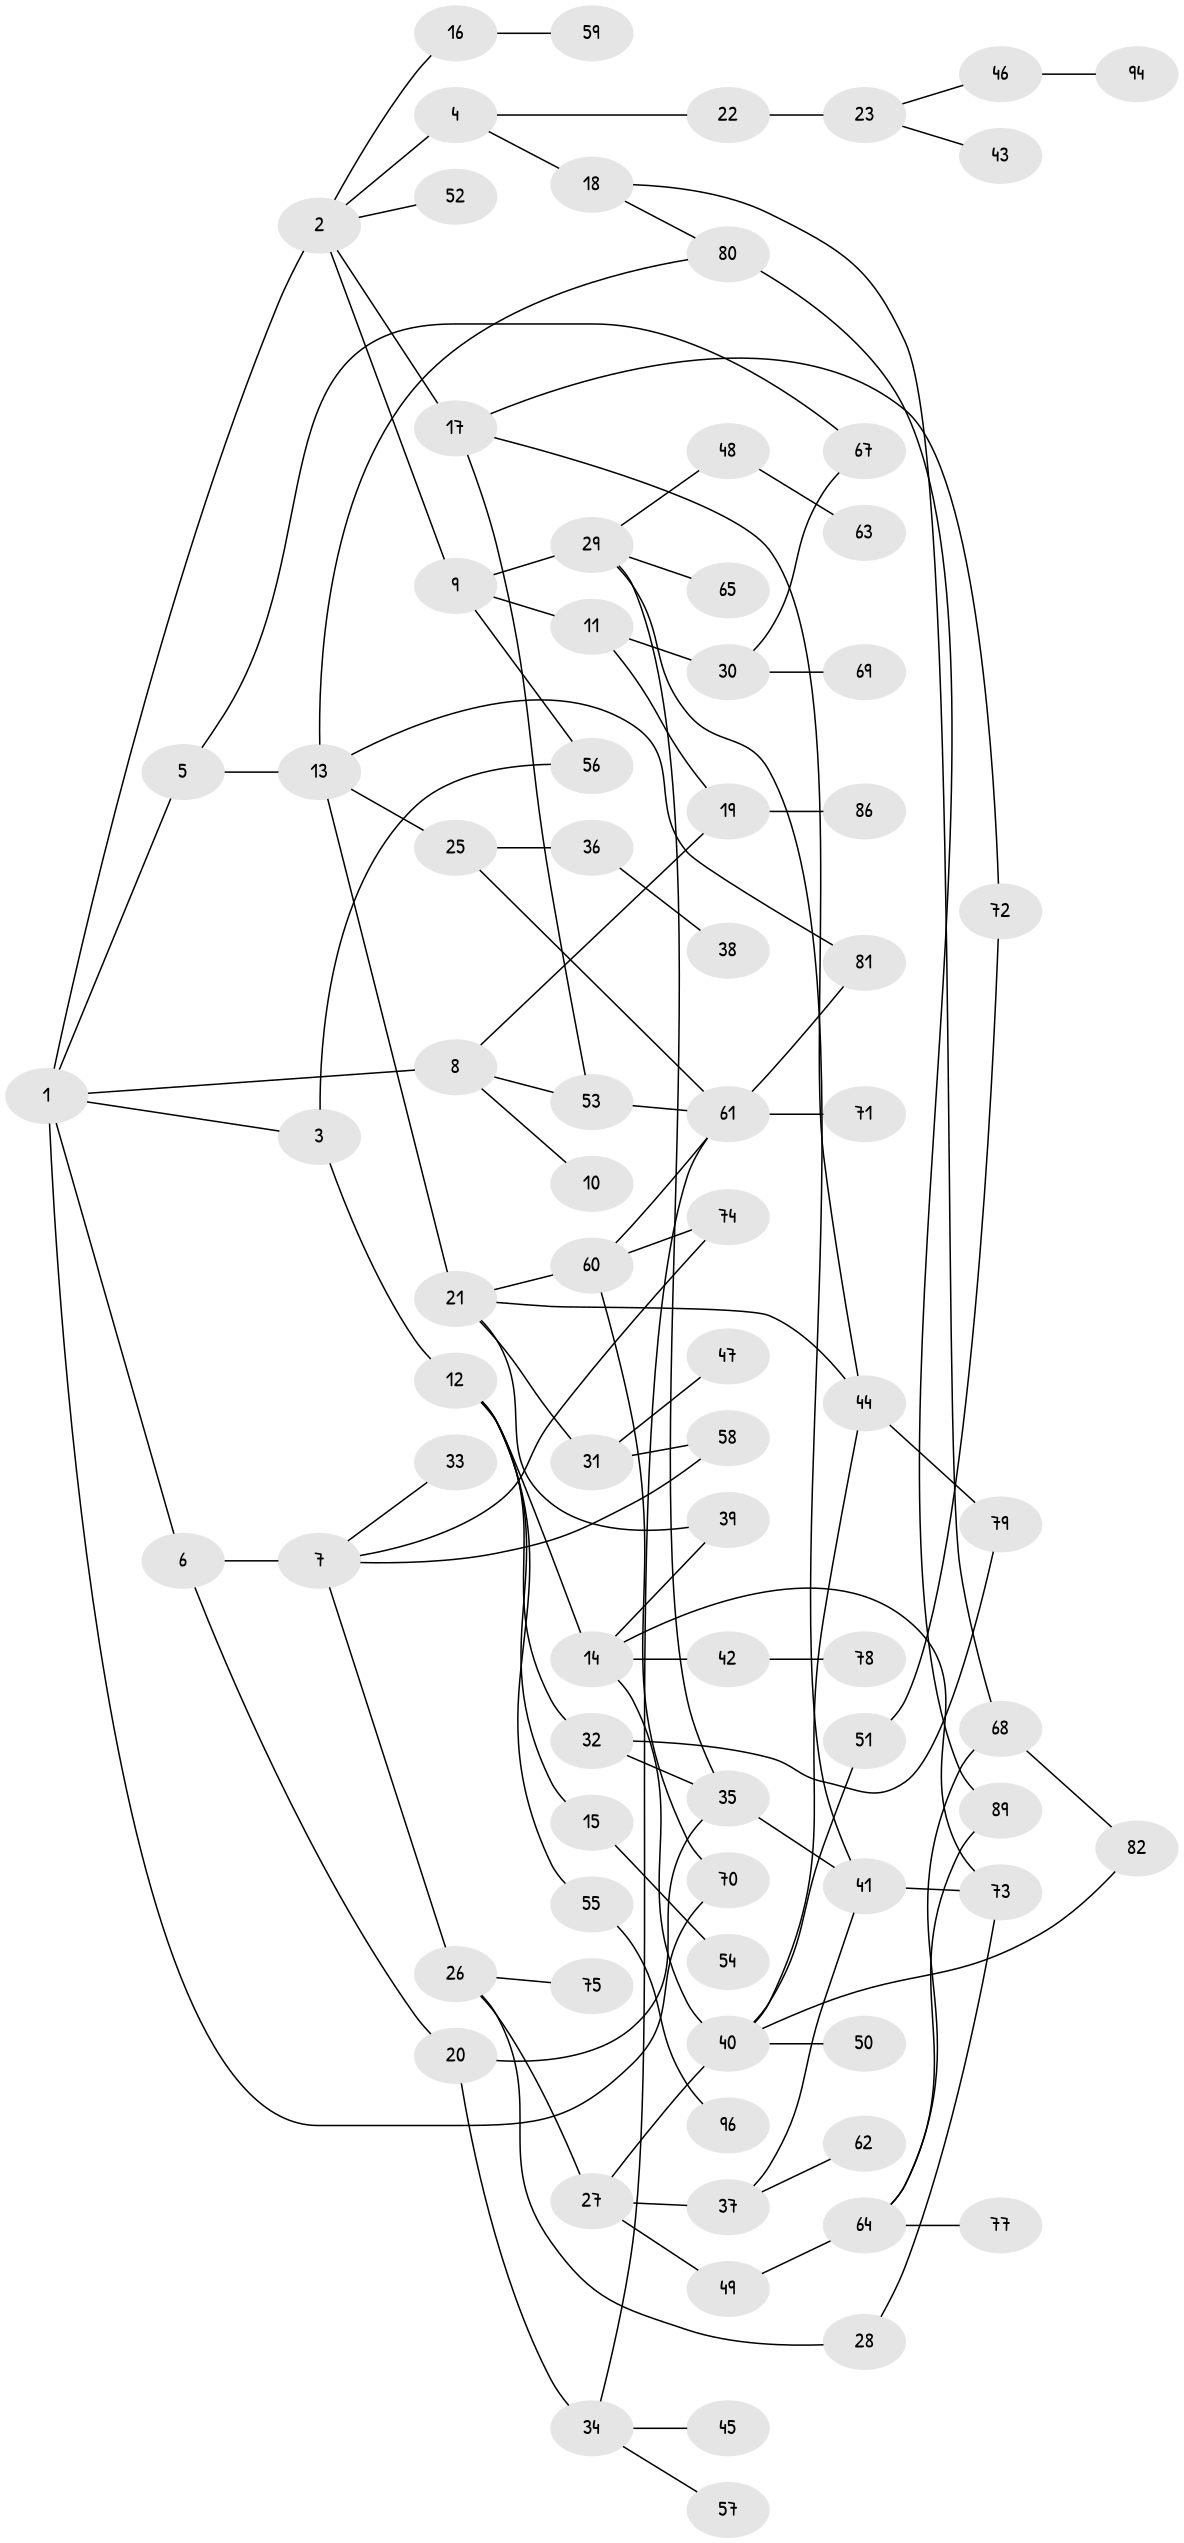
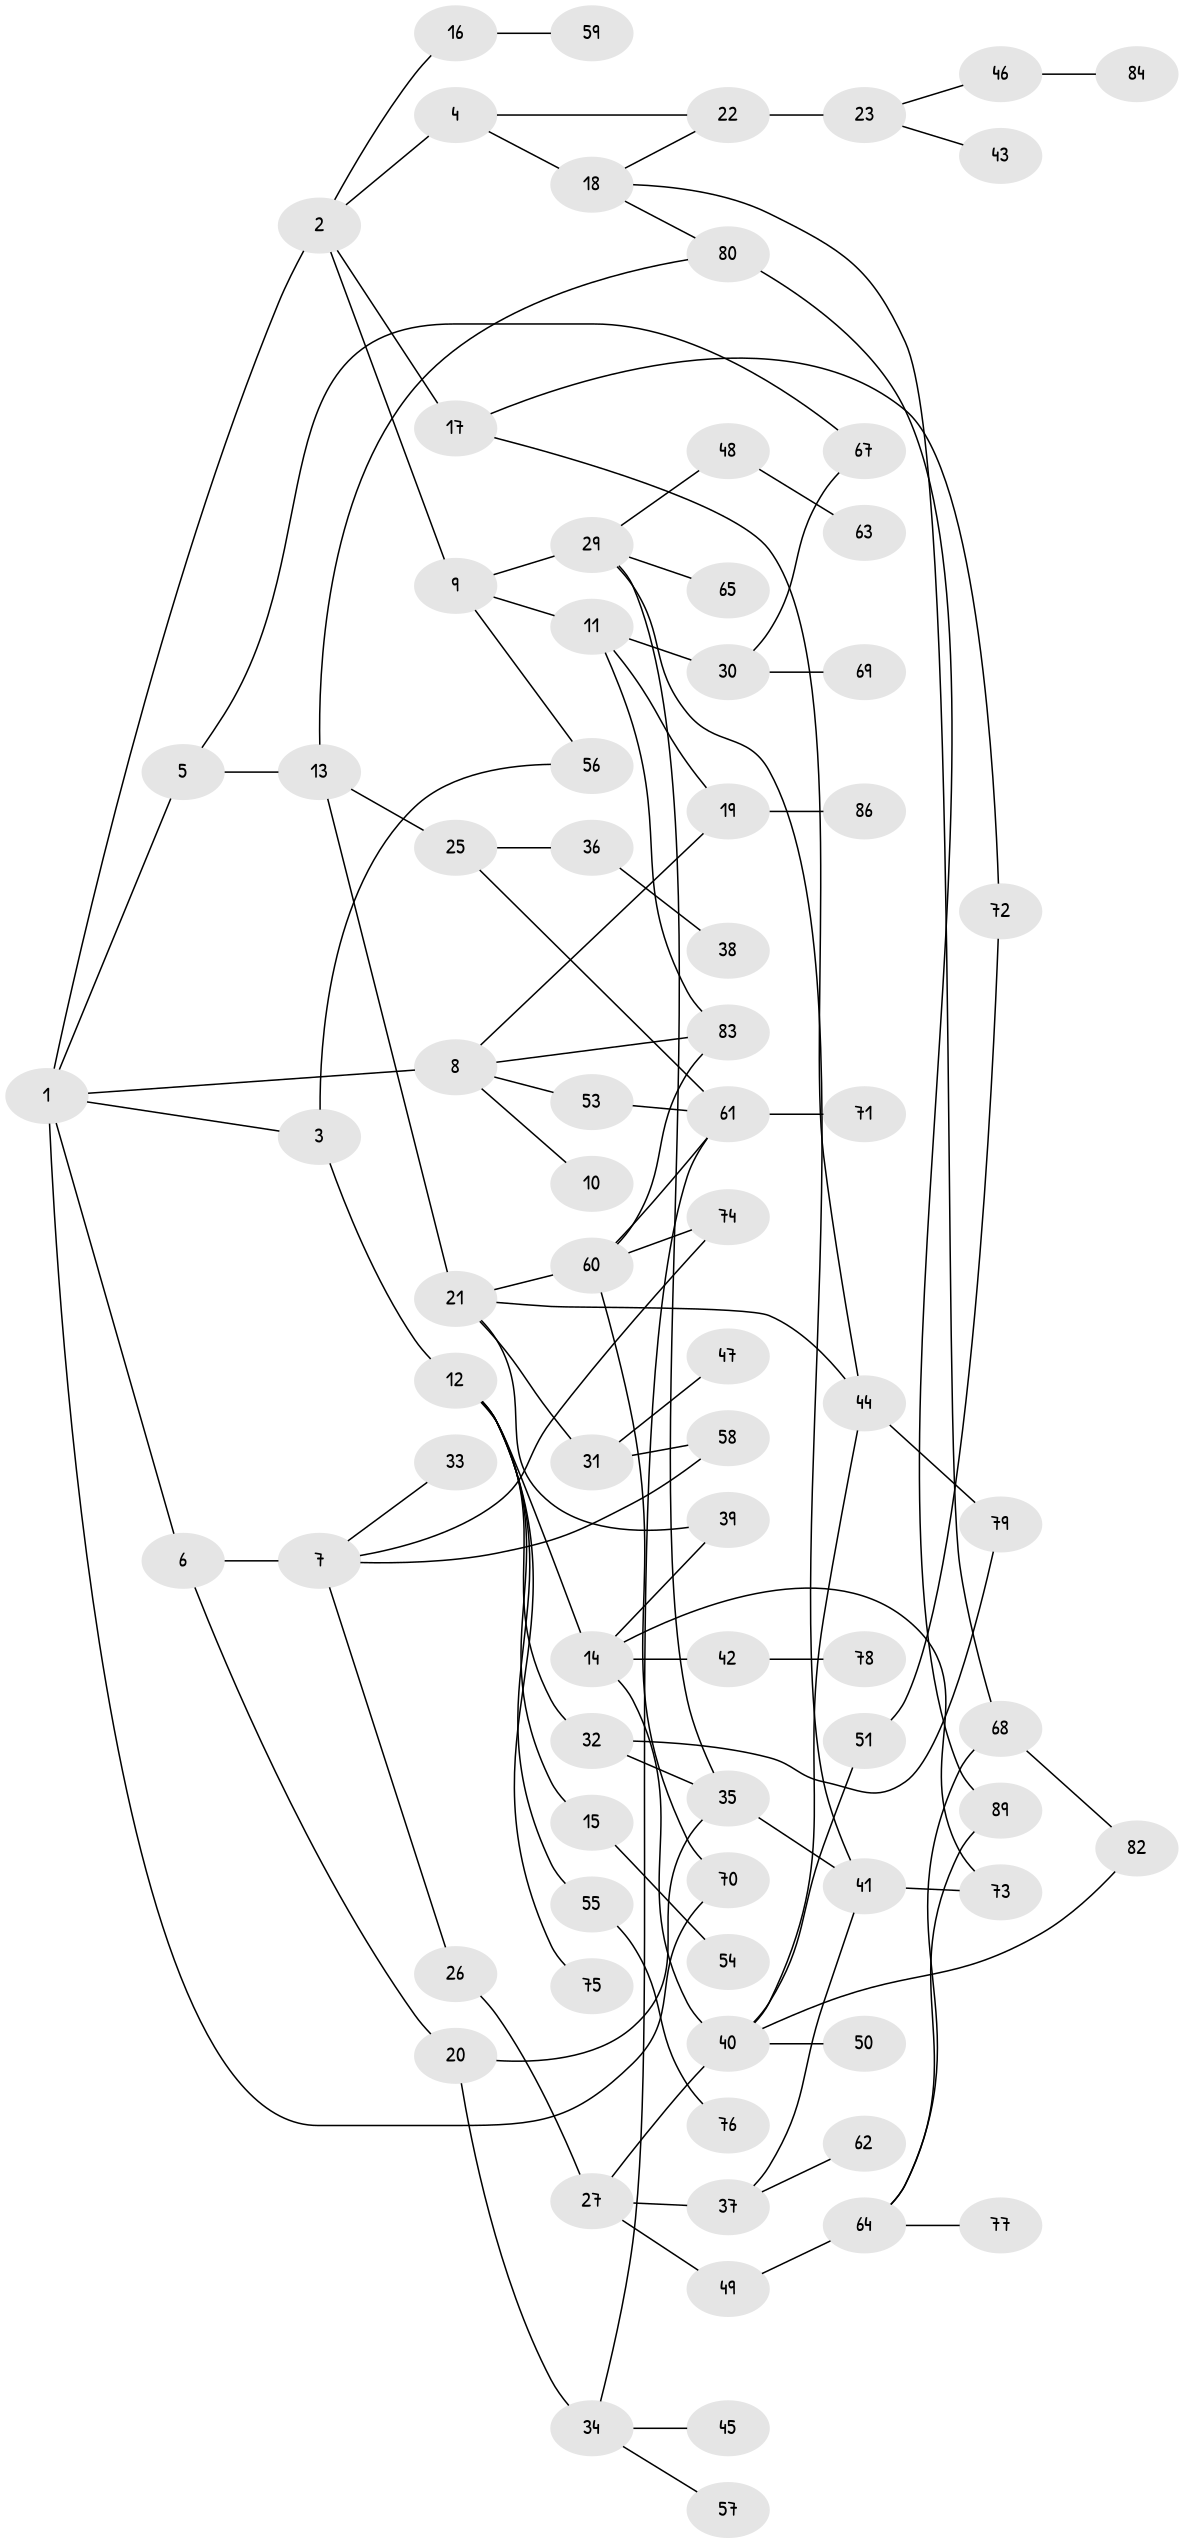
node "94": label "94" -> "84"
edge "22" -- "18": added
node "52": removed
edge "17" -- "53": removed
node "81": removed
node "83": added
edge "26" -- "75": now "12" -- "75"
node "96": label "96" -> "76"
node "28": removed
